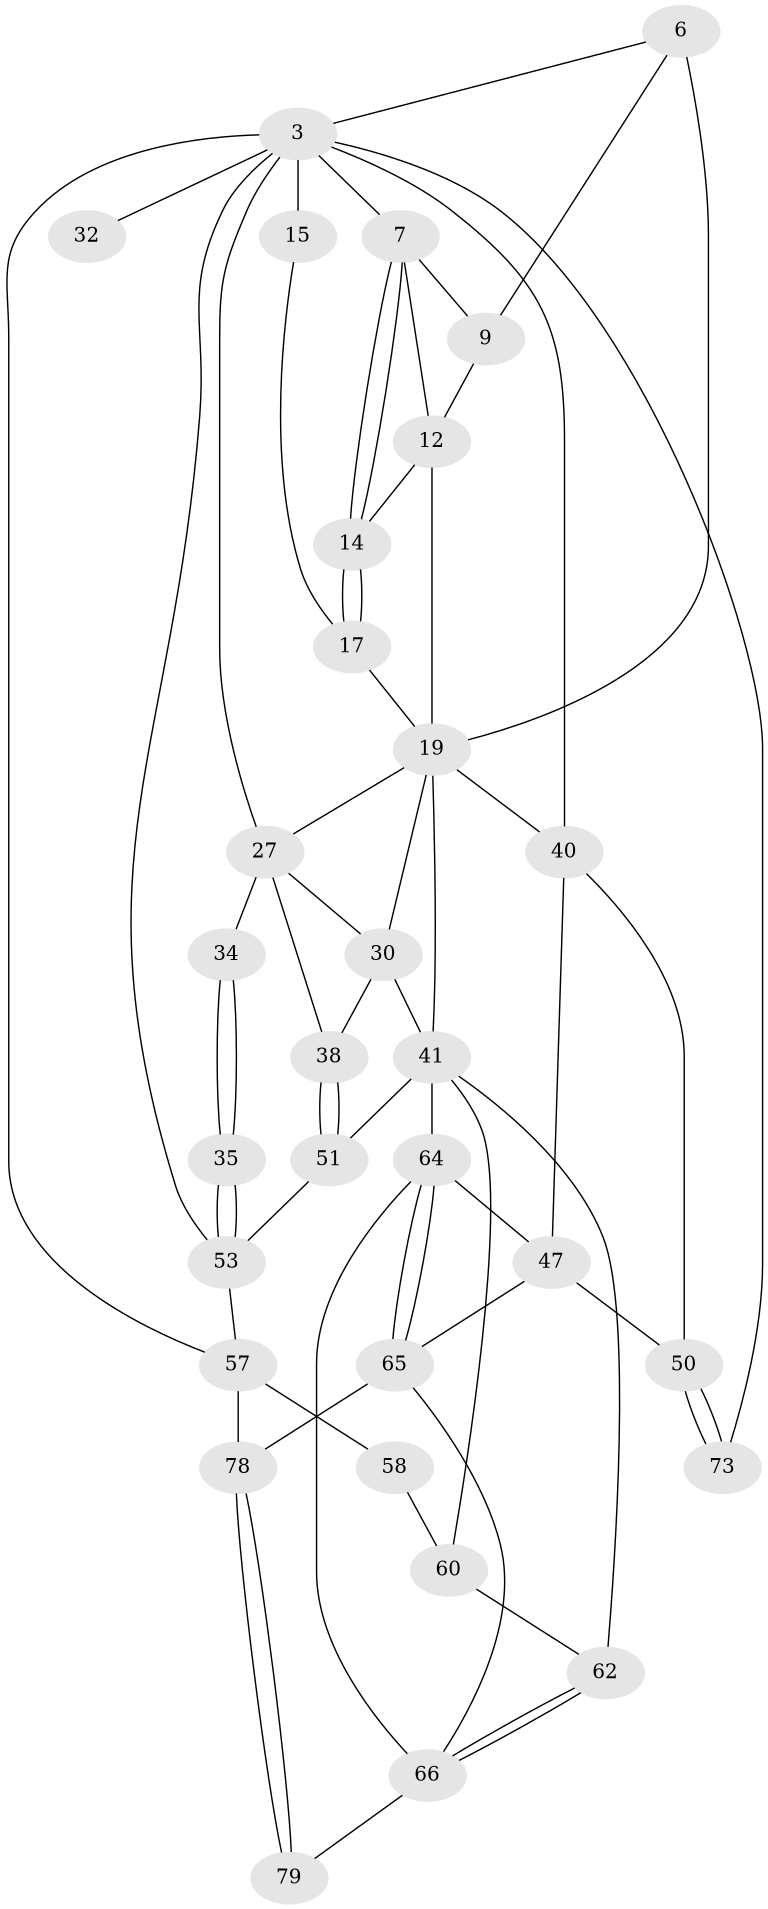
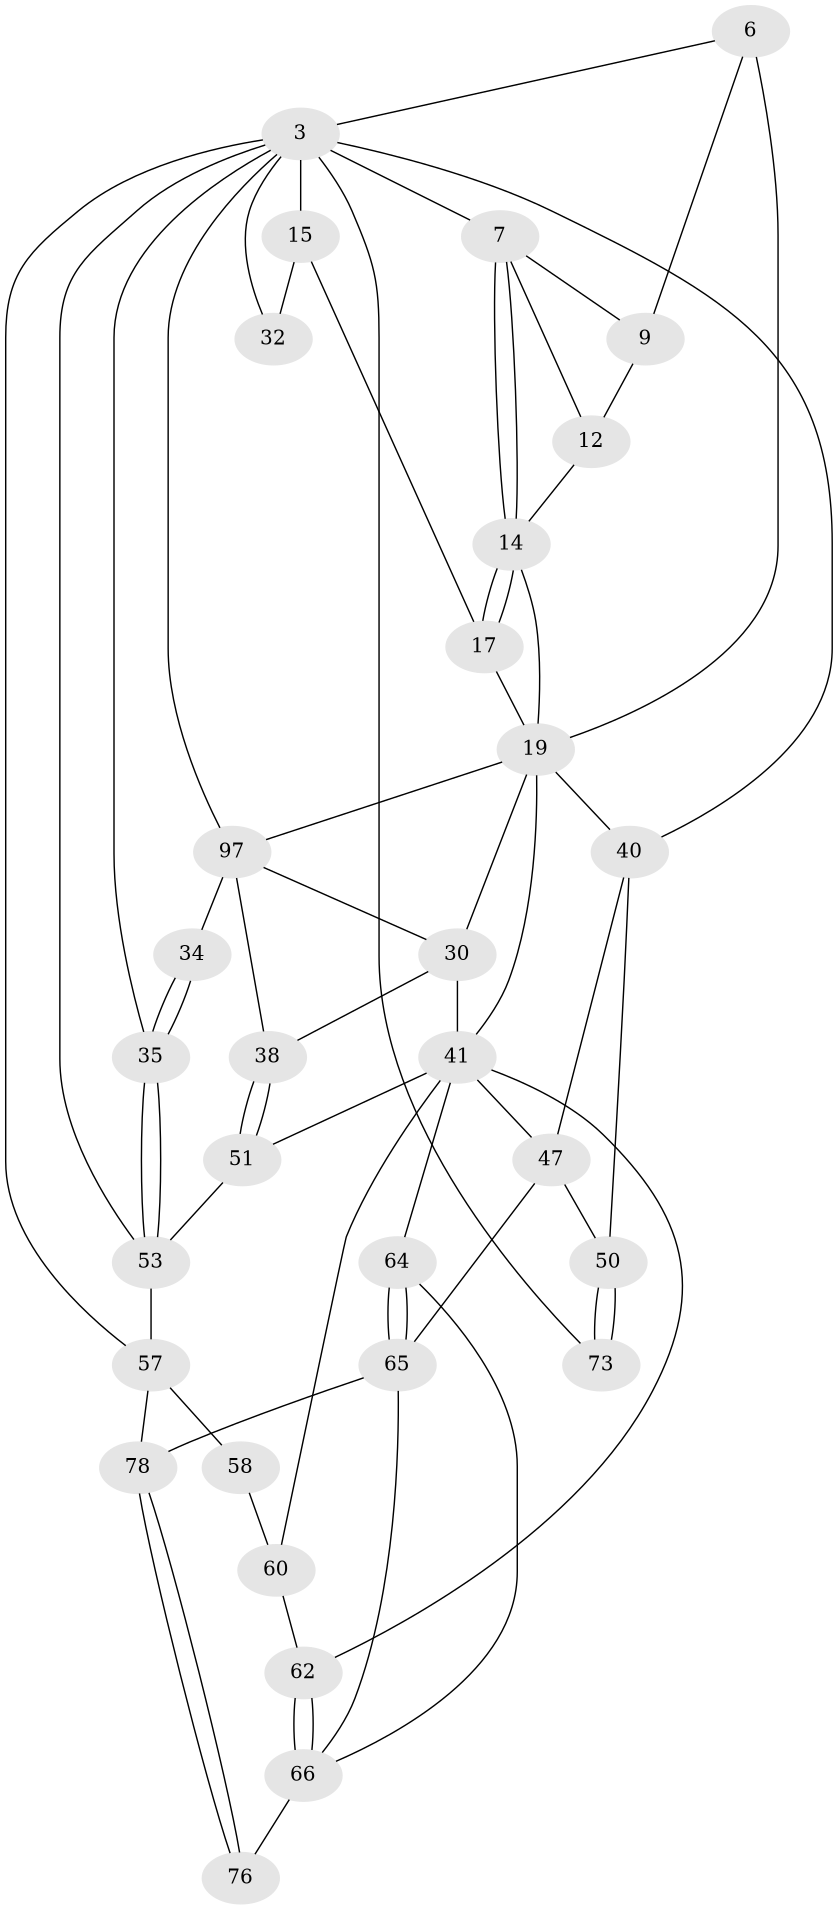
edge "15" -- "32": added
edge "3" -- "35": added
edge "12" -- "19": now "14" -- "19"
node "27": label "27" -> "97"
edge "64" -- "47": now "41" -- "47"
node "79": label "79" -> "76"
